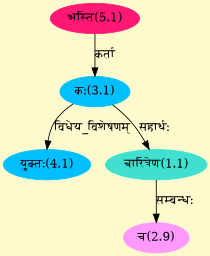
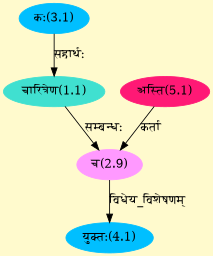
edge "अस्ति(5.1)" -> "कः(3.1)": now "अस्ति(5.1)" -> "च(2.9)"
edge "कः(3.1)" -> "युक्तः(4.1)": now "च(2.9)" -> "युक्तः(4.1)"
